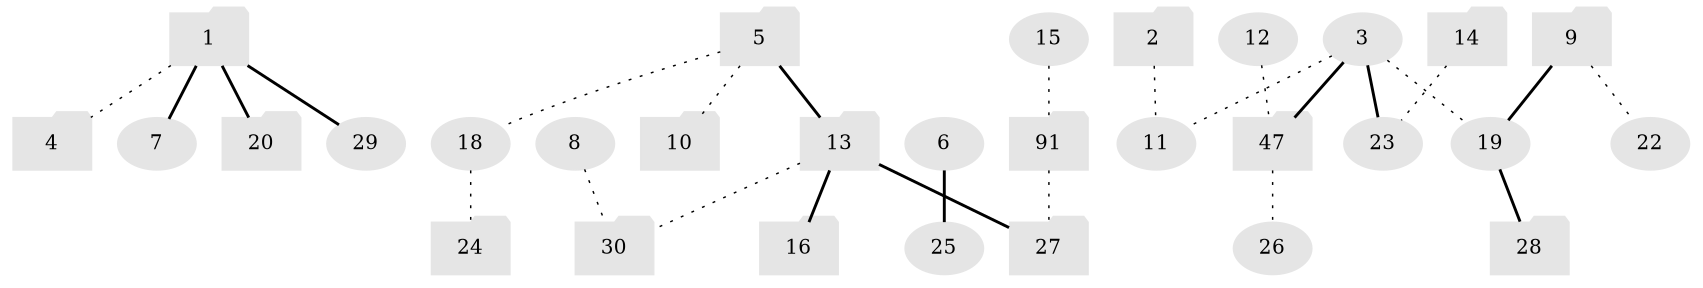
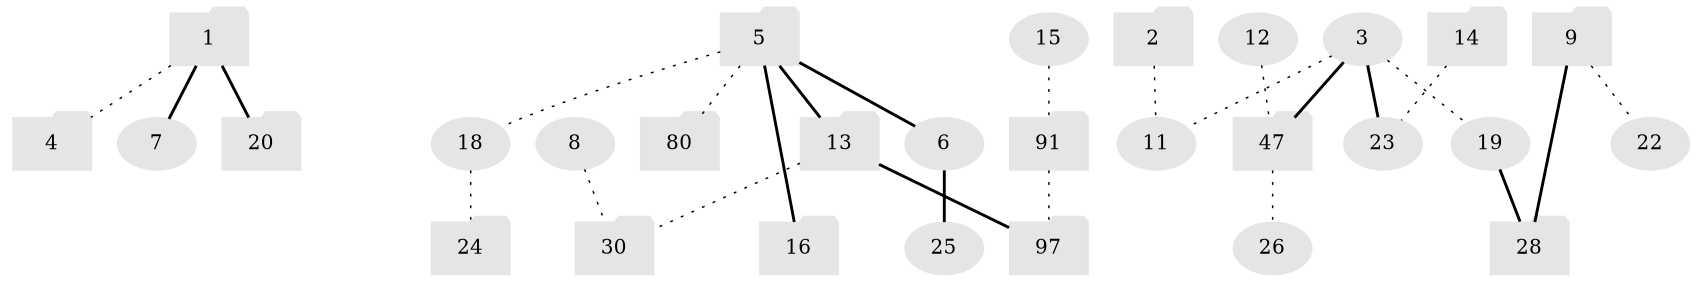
edge "9" -- "19": now "9" -- "28"
edge "5" -- "6": added
node "29": removed
node "10": label "10" -> "80"
edge "13" -- "16": now "5" -- "16"
node "27": label "27" -> "97"
